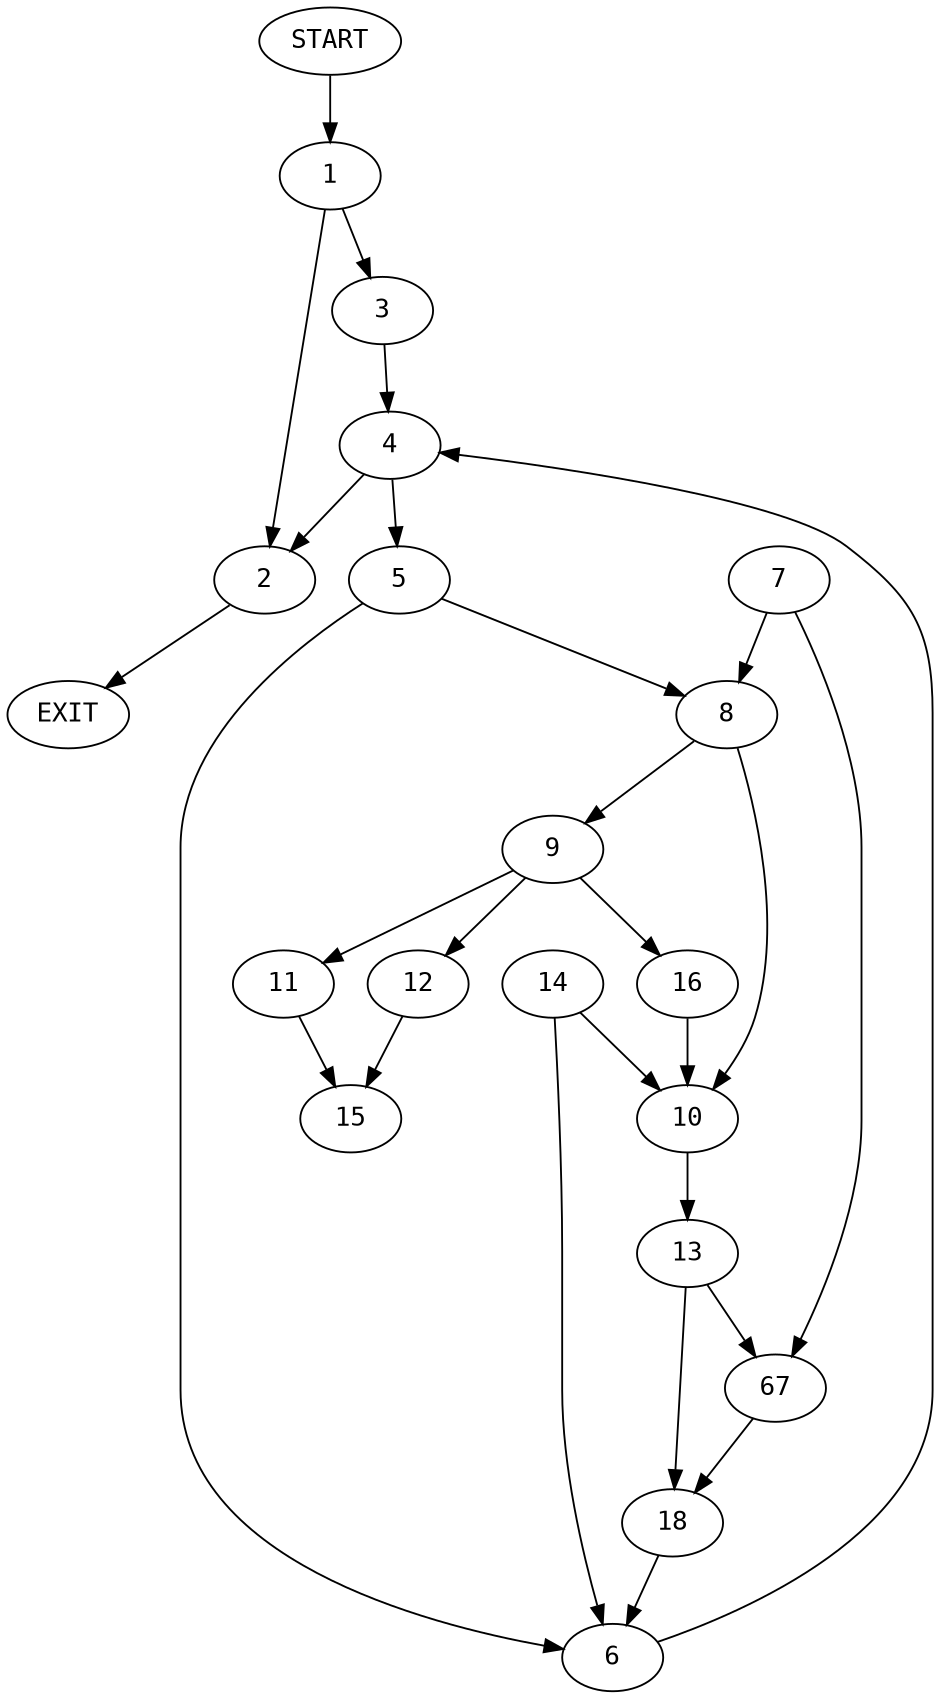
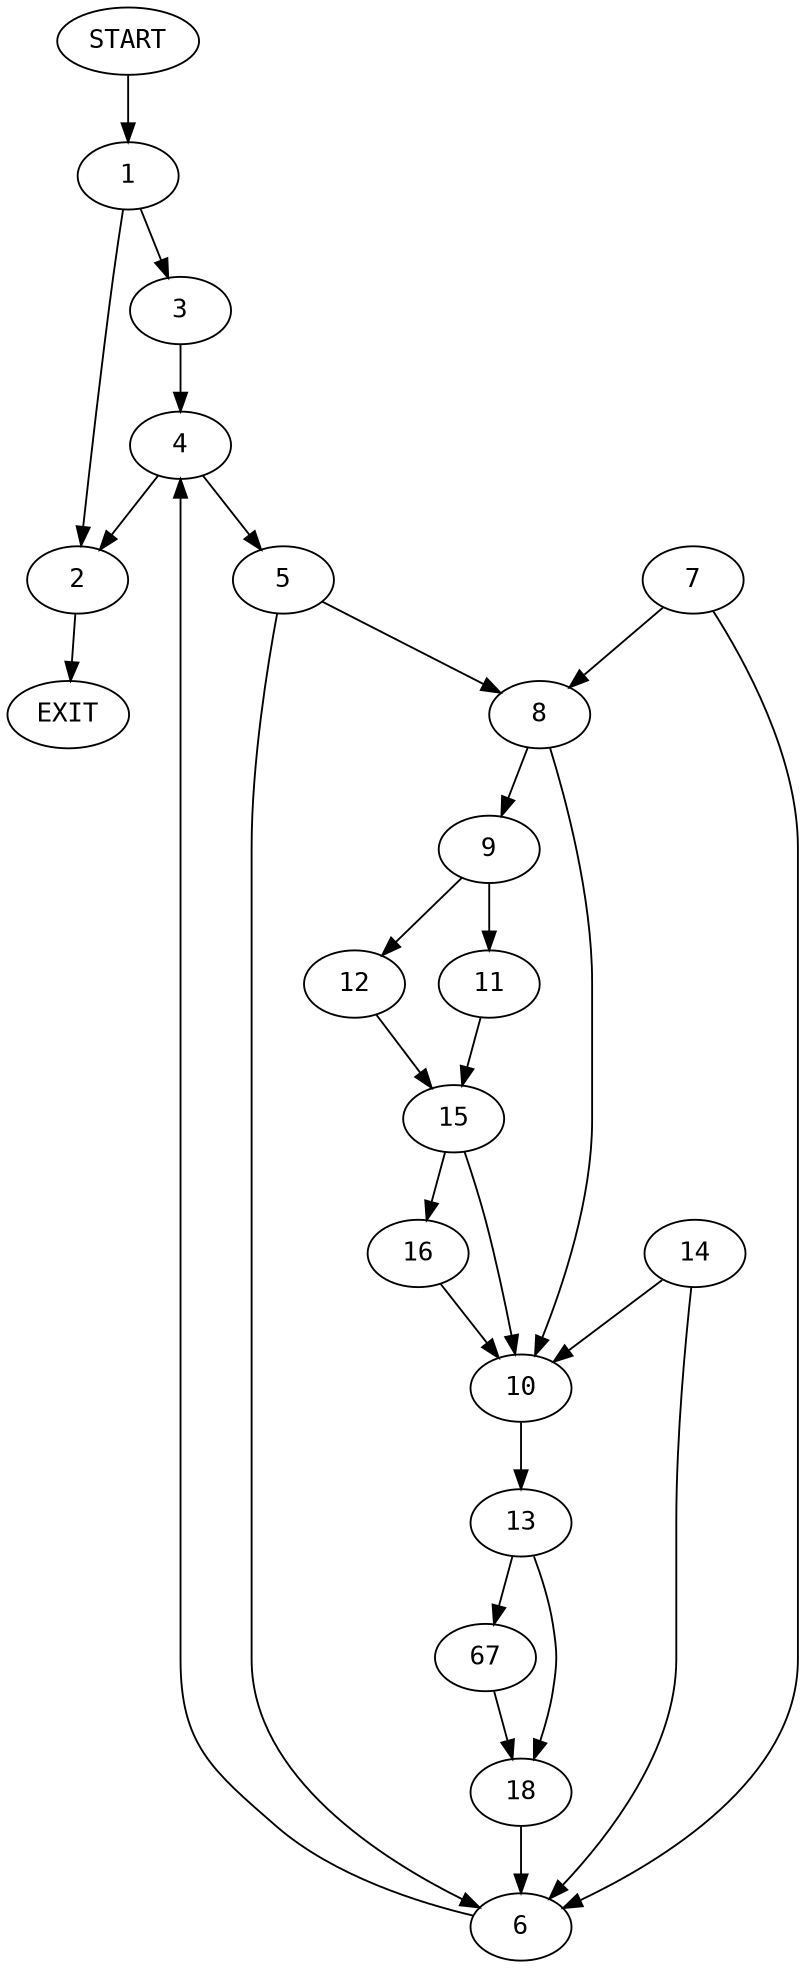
edge "9" -> "16": now "15" -> "16"
edge "7" -> "67": now "7" -> "6"
edge "15" -> "10": added
